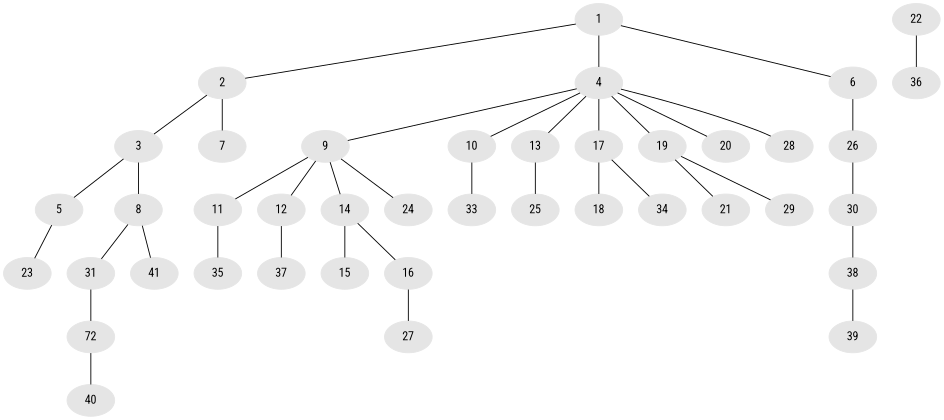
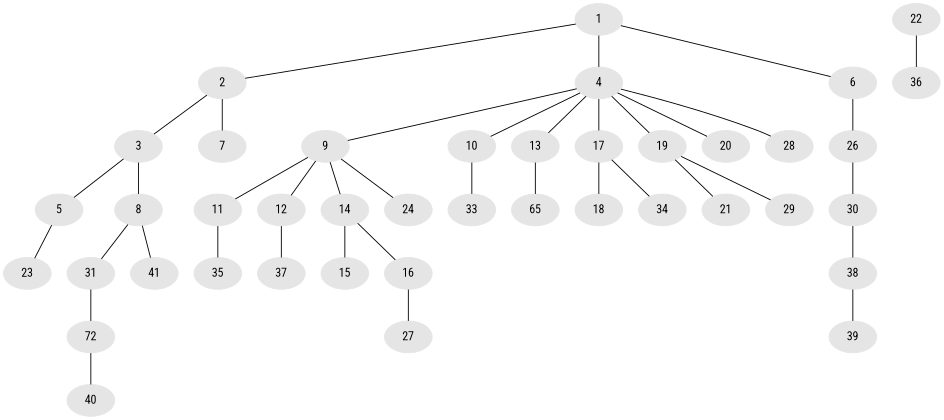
node "25": label "25" -> "65"
